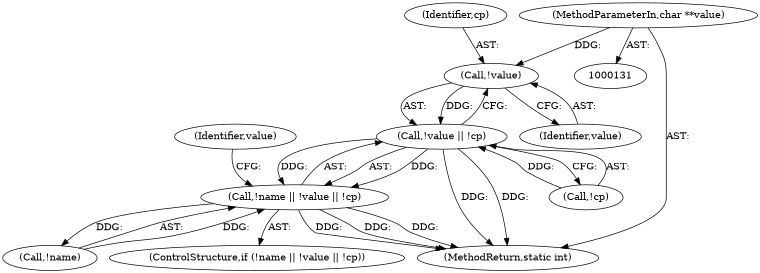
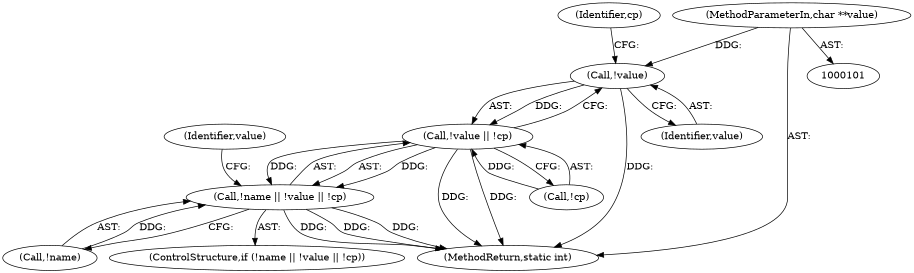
edge "(Identifier,cp)" -> "(Call,!value)": label "AST: " -> "CFG: "
node "1000131": label "1000131" -> "1000101"
edge "(Call,!value)" -> "(MethodReturn,static int)": added, label "DDG:"
edge "(Call,!name || !value || !cp)" -> "(Call,!name)": label "DDG: " -> "CFG: "
